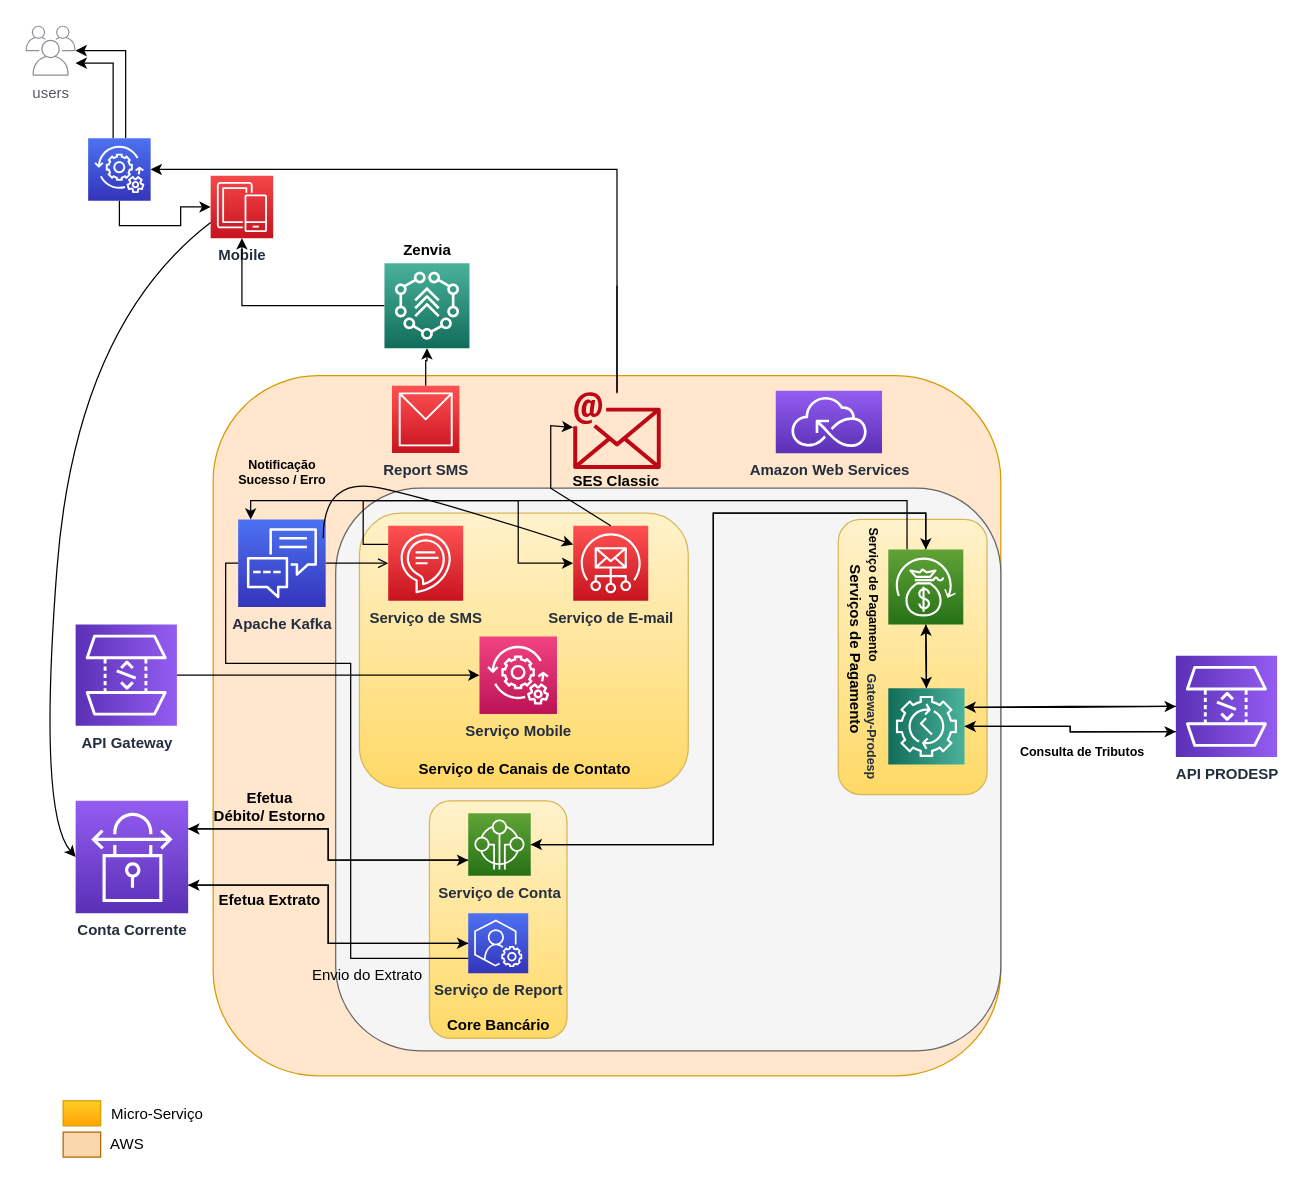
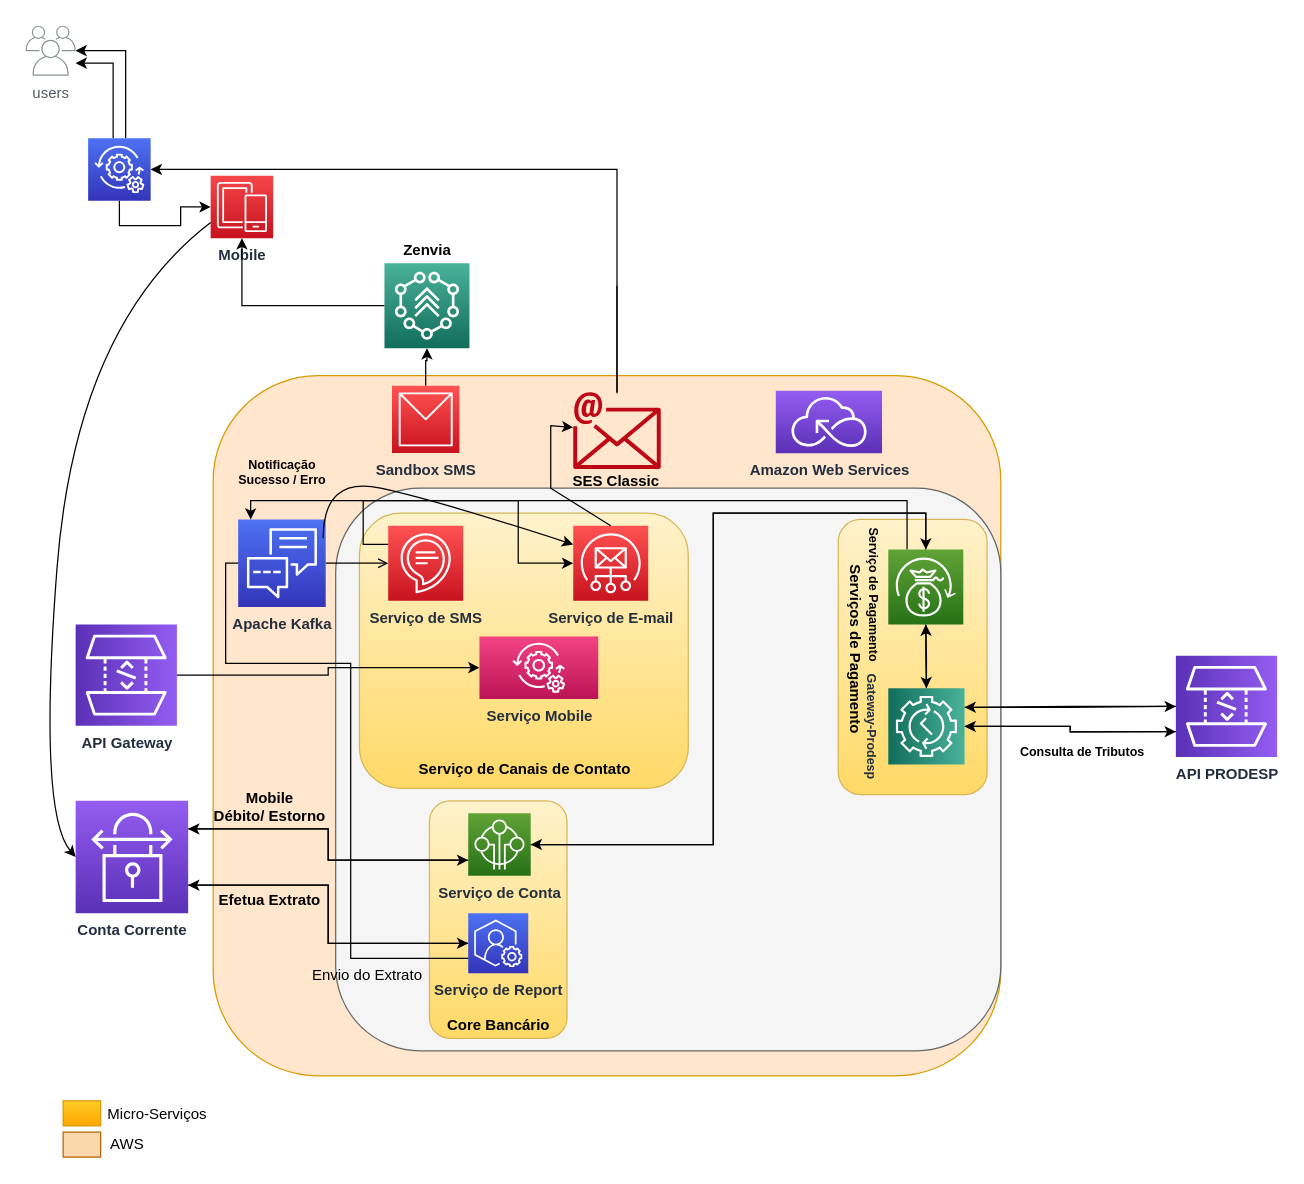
node "Report SMS": label "Report SMS" -> "Sandbox SMS"
node "Serviço Mobile": size 78x78 -> 119x63
node "Efetua Débito/ Estorno": label "Efetua Débito/ Estorno" -> "Mobile Débito/ Estorno"
node "Micro-Serviço": label "Micro-Serviço" -> "Micro-Serviços"
